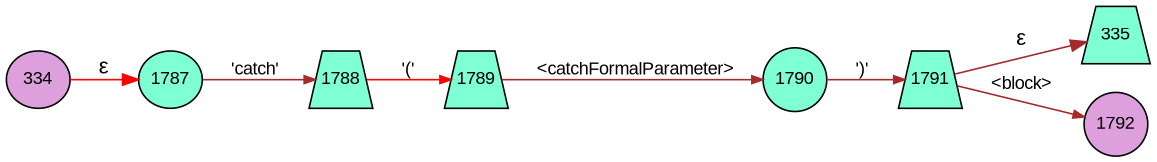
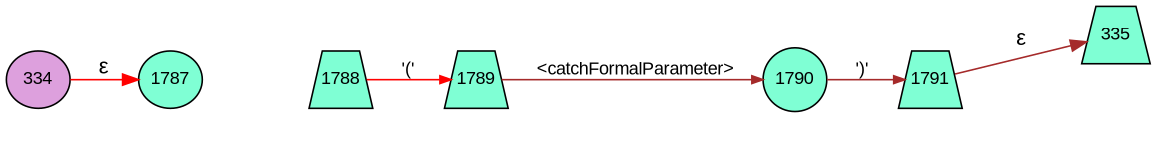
edge "1787" -> "1788": removed, label "'catch'"
node "1792": removed
